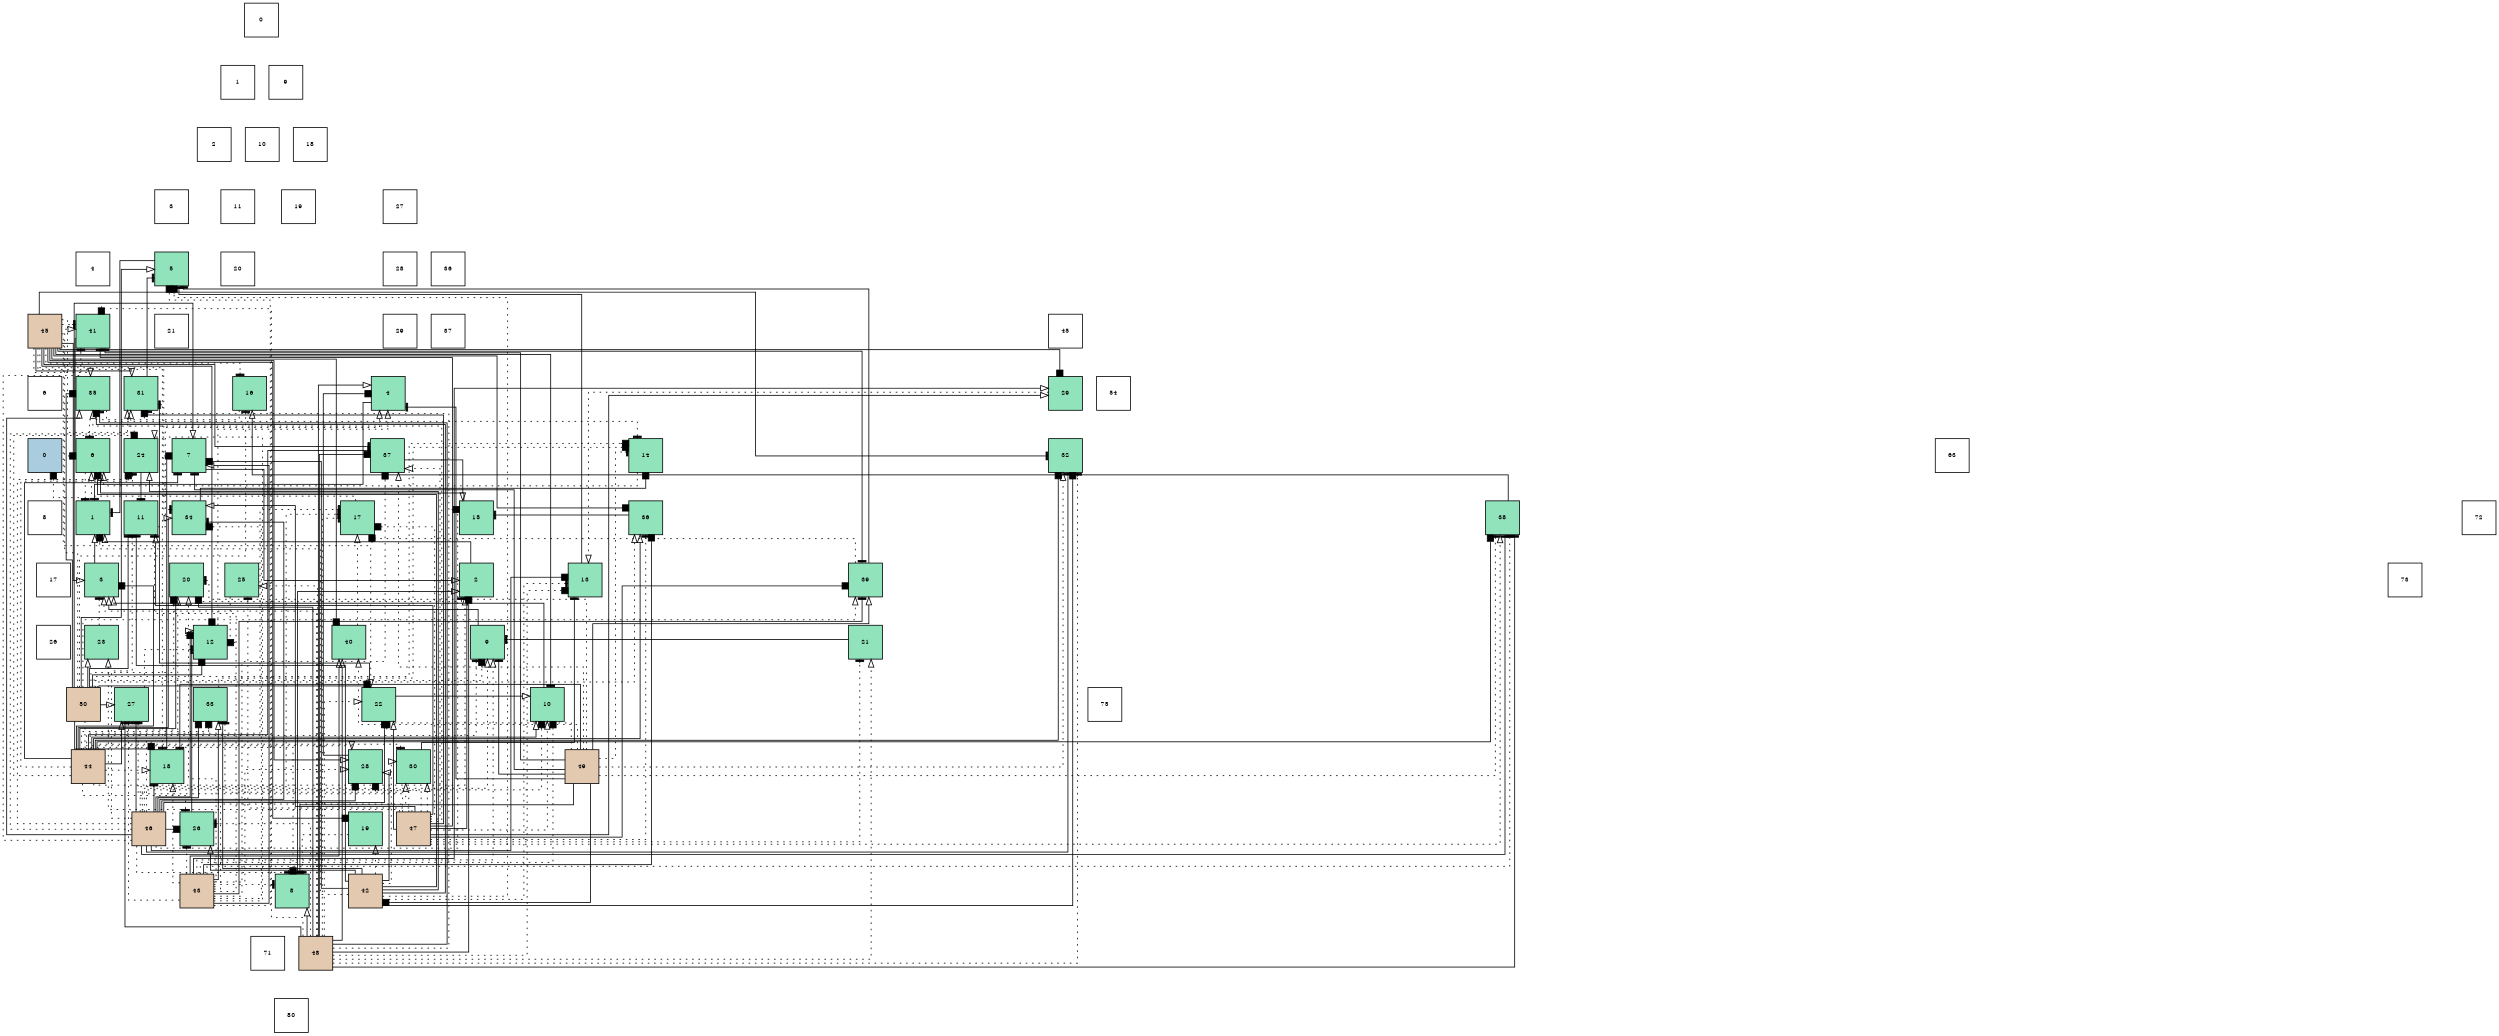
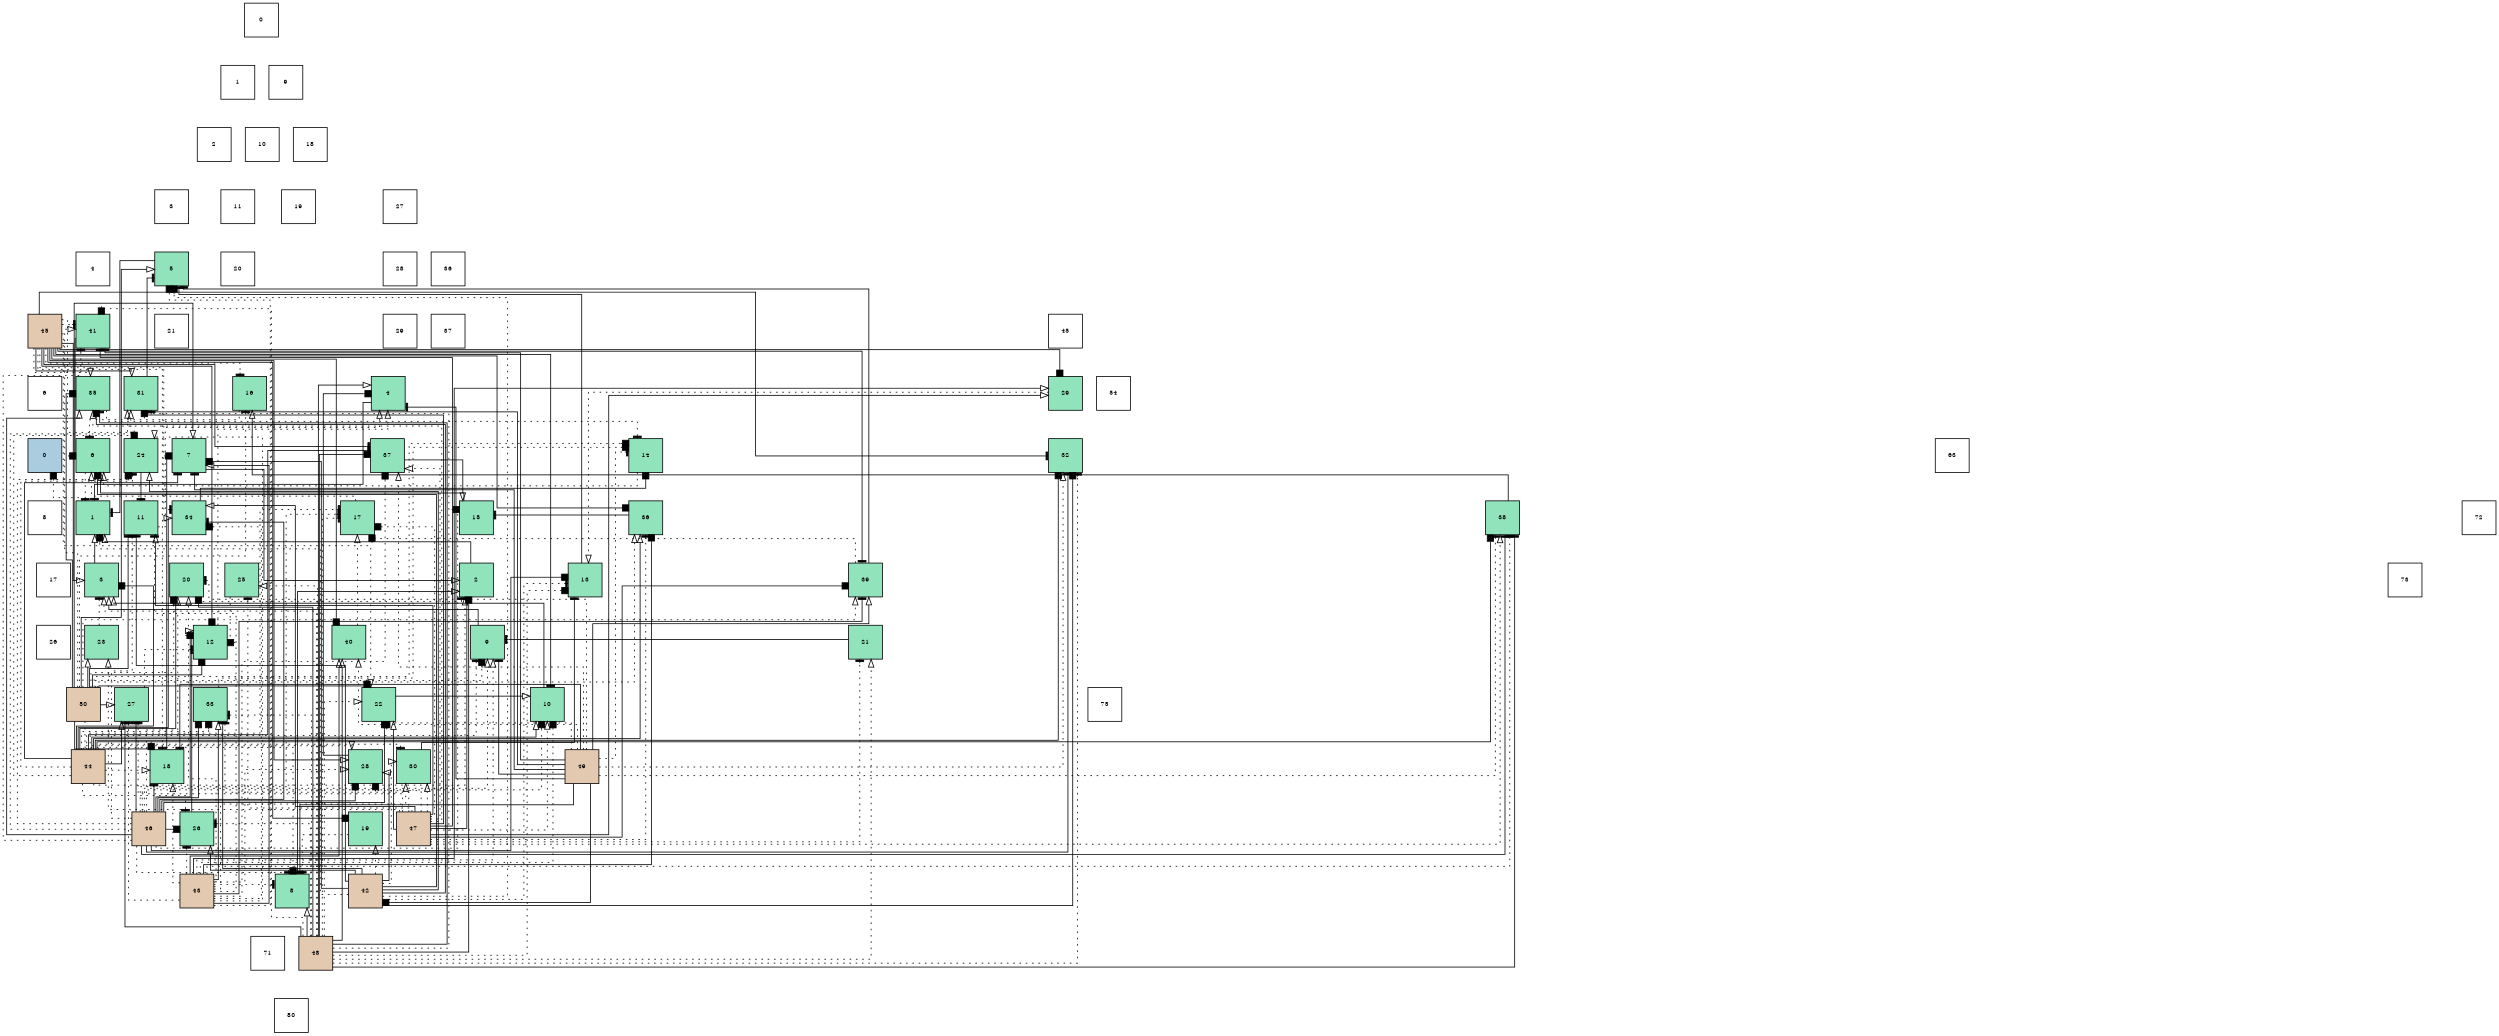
edge "22" -> "31": now "49" -> "31"
edge "48" -> "33": added
